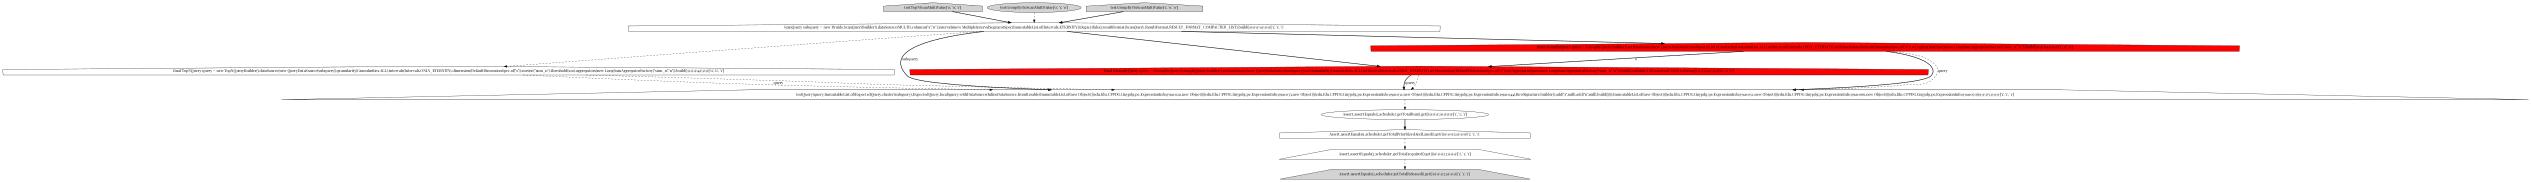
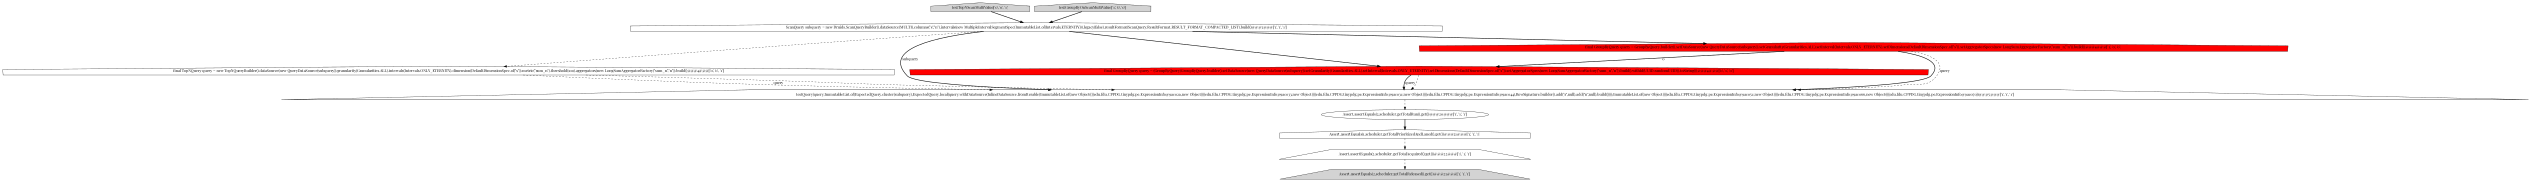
node "testGroupByOnScanMultiValue['0', '1', '0']": removed
